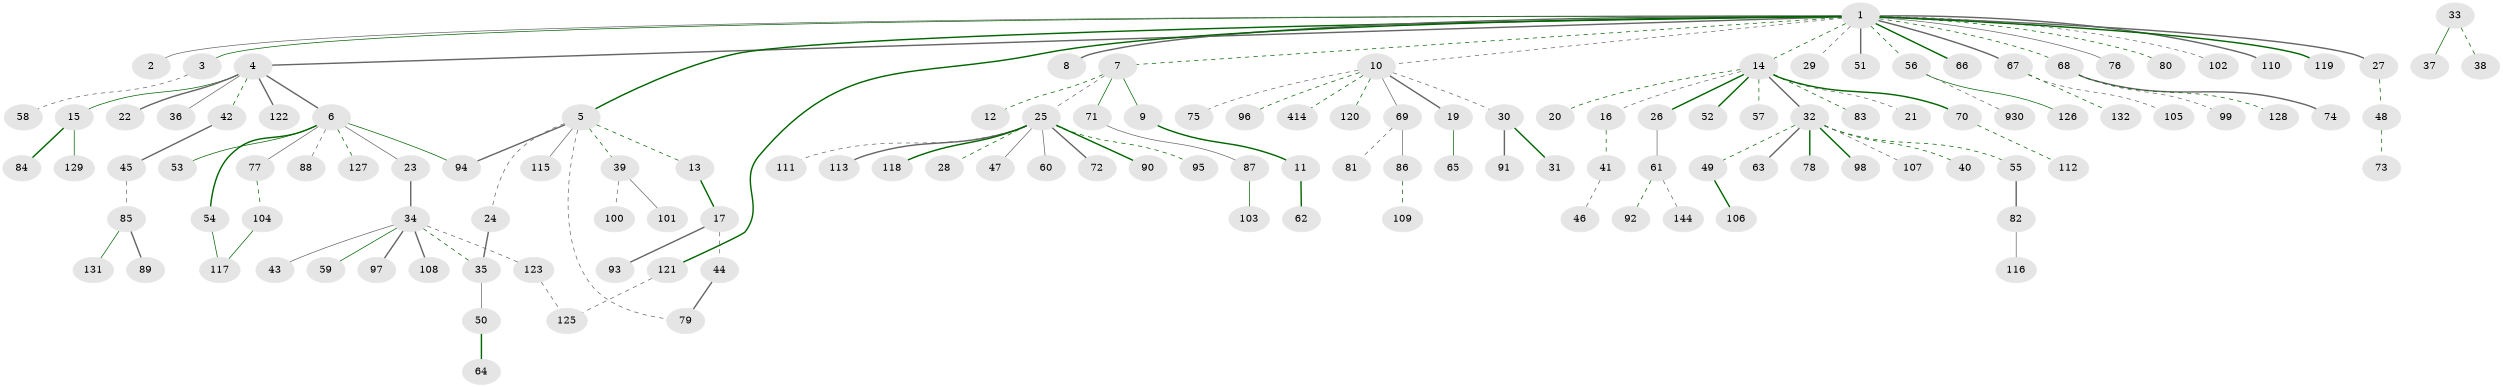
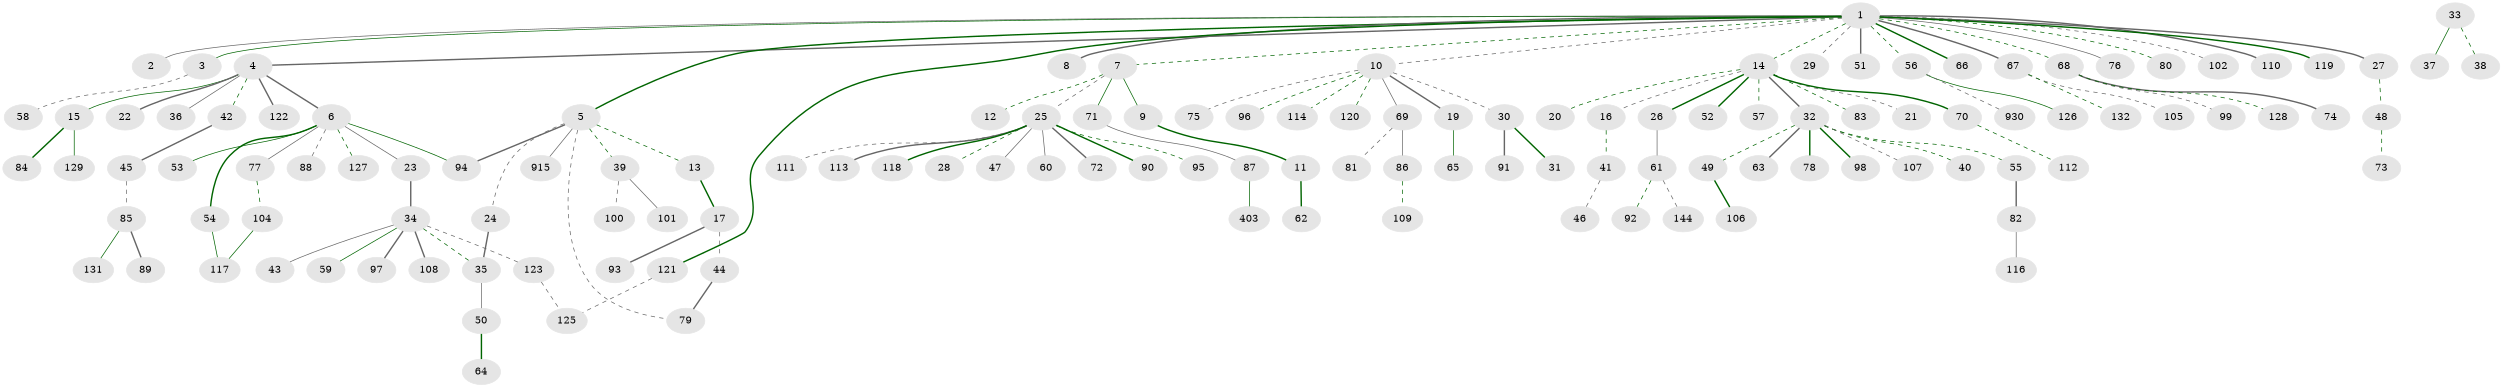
node "414": label "414" -> "114"
node "115": label "115" -> "915"
node "103": label "103" -> "403"
